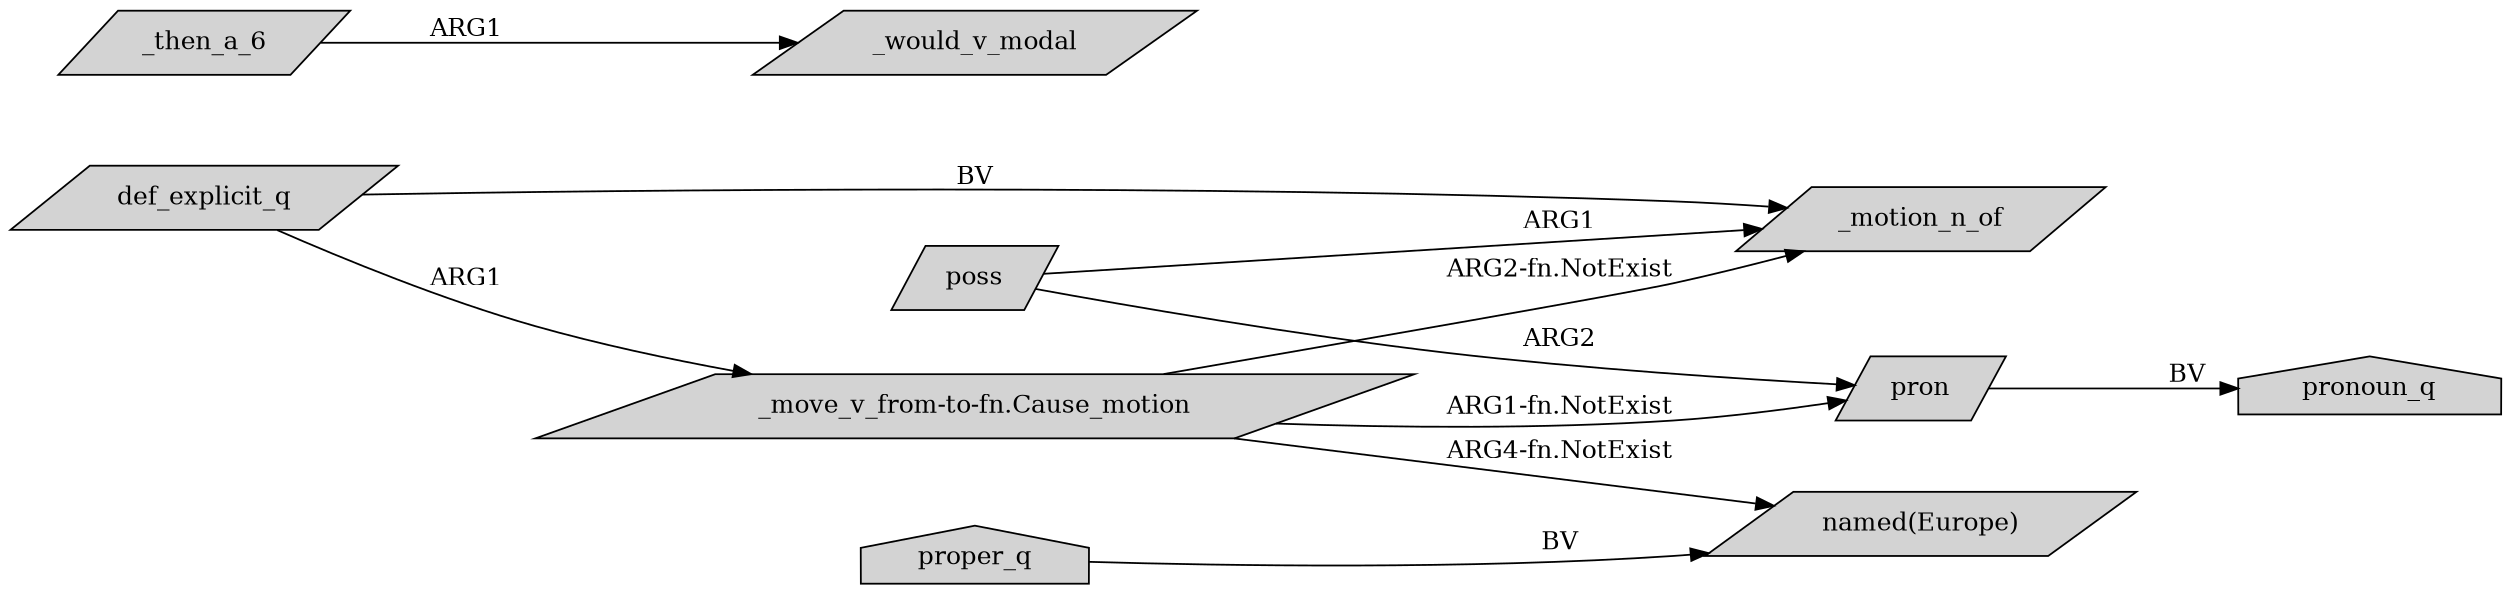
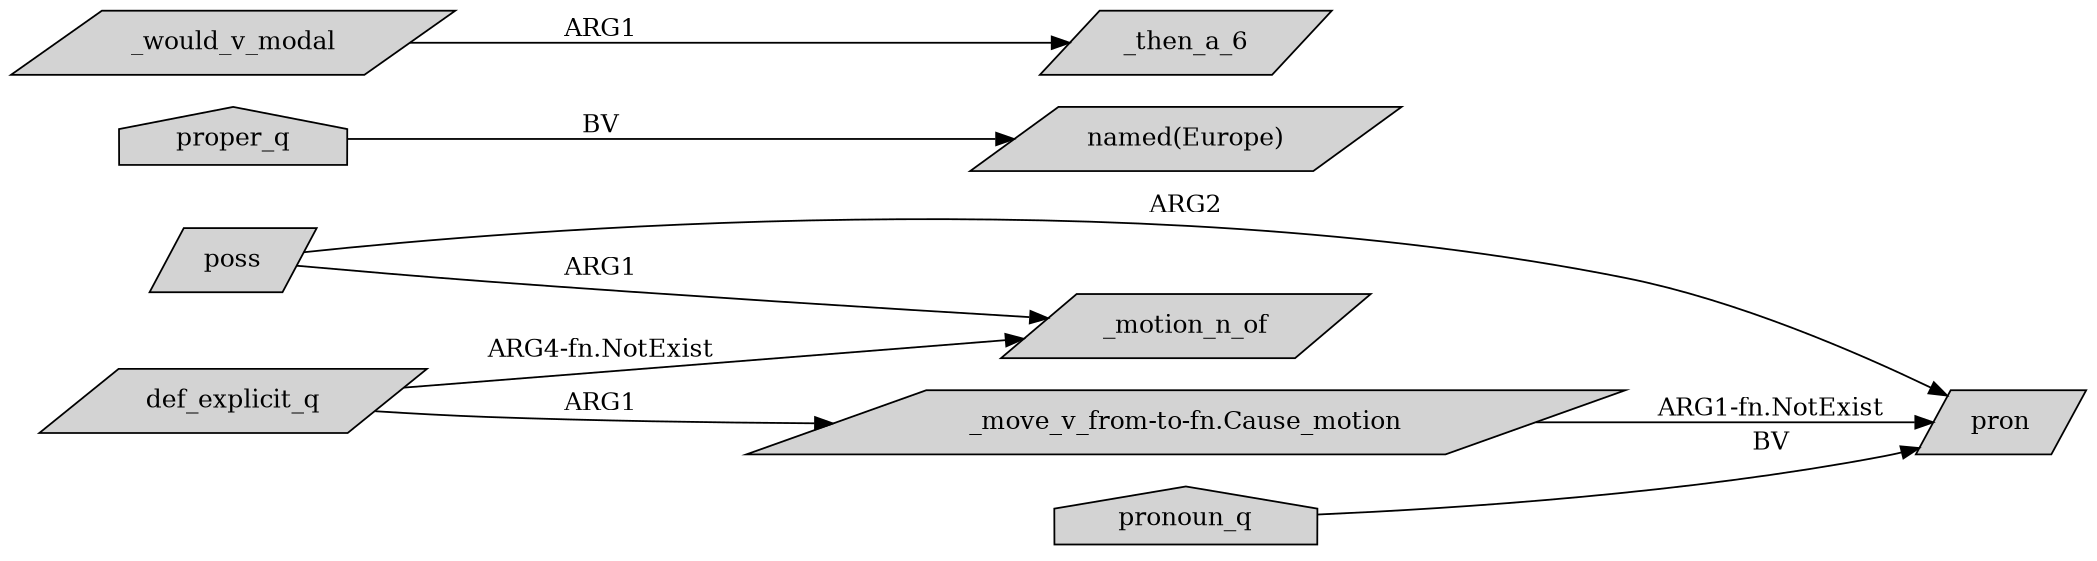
edge "_then_a_6" -> "_would_v_modal": reversed
edge "def_explicit_q" -> "_motion_n_of": label "BV" -> "ARG4-fn.NotExist"
edge "_move_v_from-to-fn.Cause_motion" -> "_motion_n_of": removed, label "ARG2-fn.NotExist"
edge "pron" -> "pronoun_q": reversed
edge "_move_v_from-to-fn.Cause_motion" -> "named(Europe)": removed, label "ARG4-fn.NotExist"
